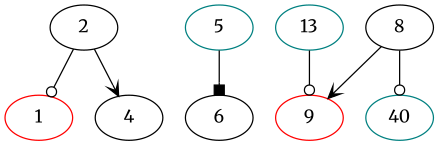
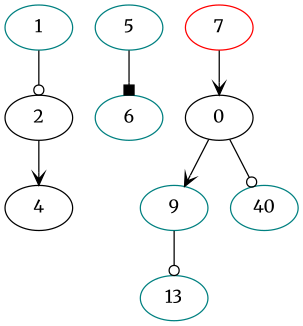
node "7": added
node "8": label "8" -> "0"
edge "2" -> "1": reversed
edge "13" -> "9": reversed
node "1": color red -> teal
node "6": color black -> teal
node "9": color red -> teal
